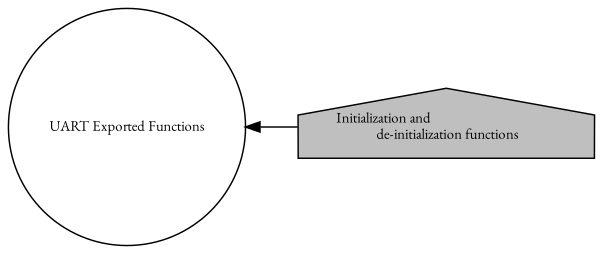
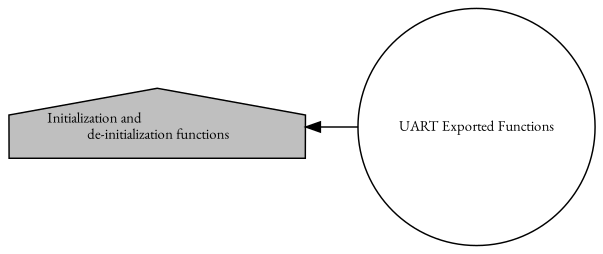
edge "Initialization and de-initialization functions" -> "UART Exported Functions": reversed
